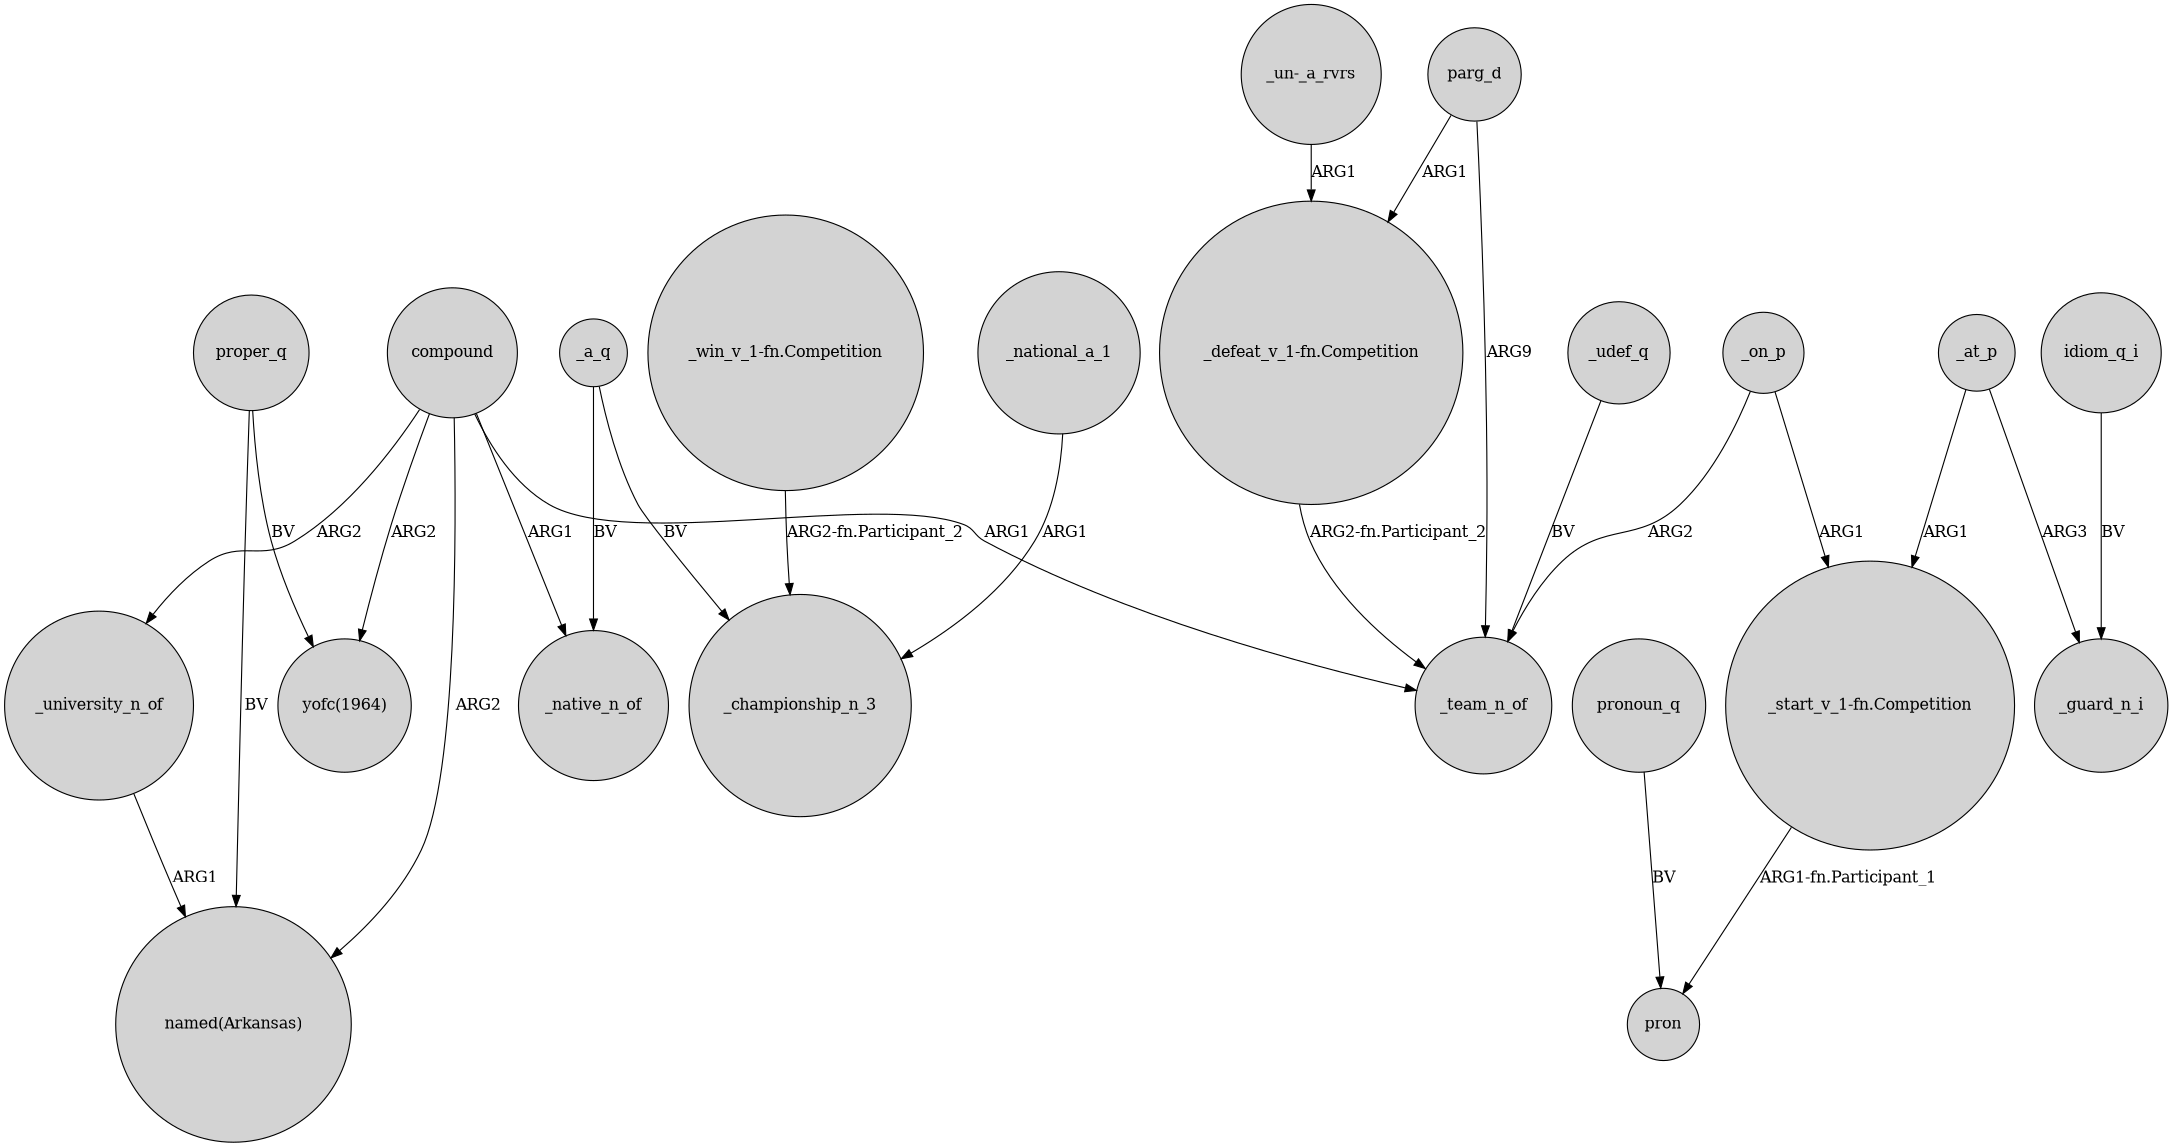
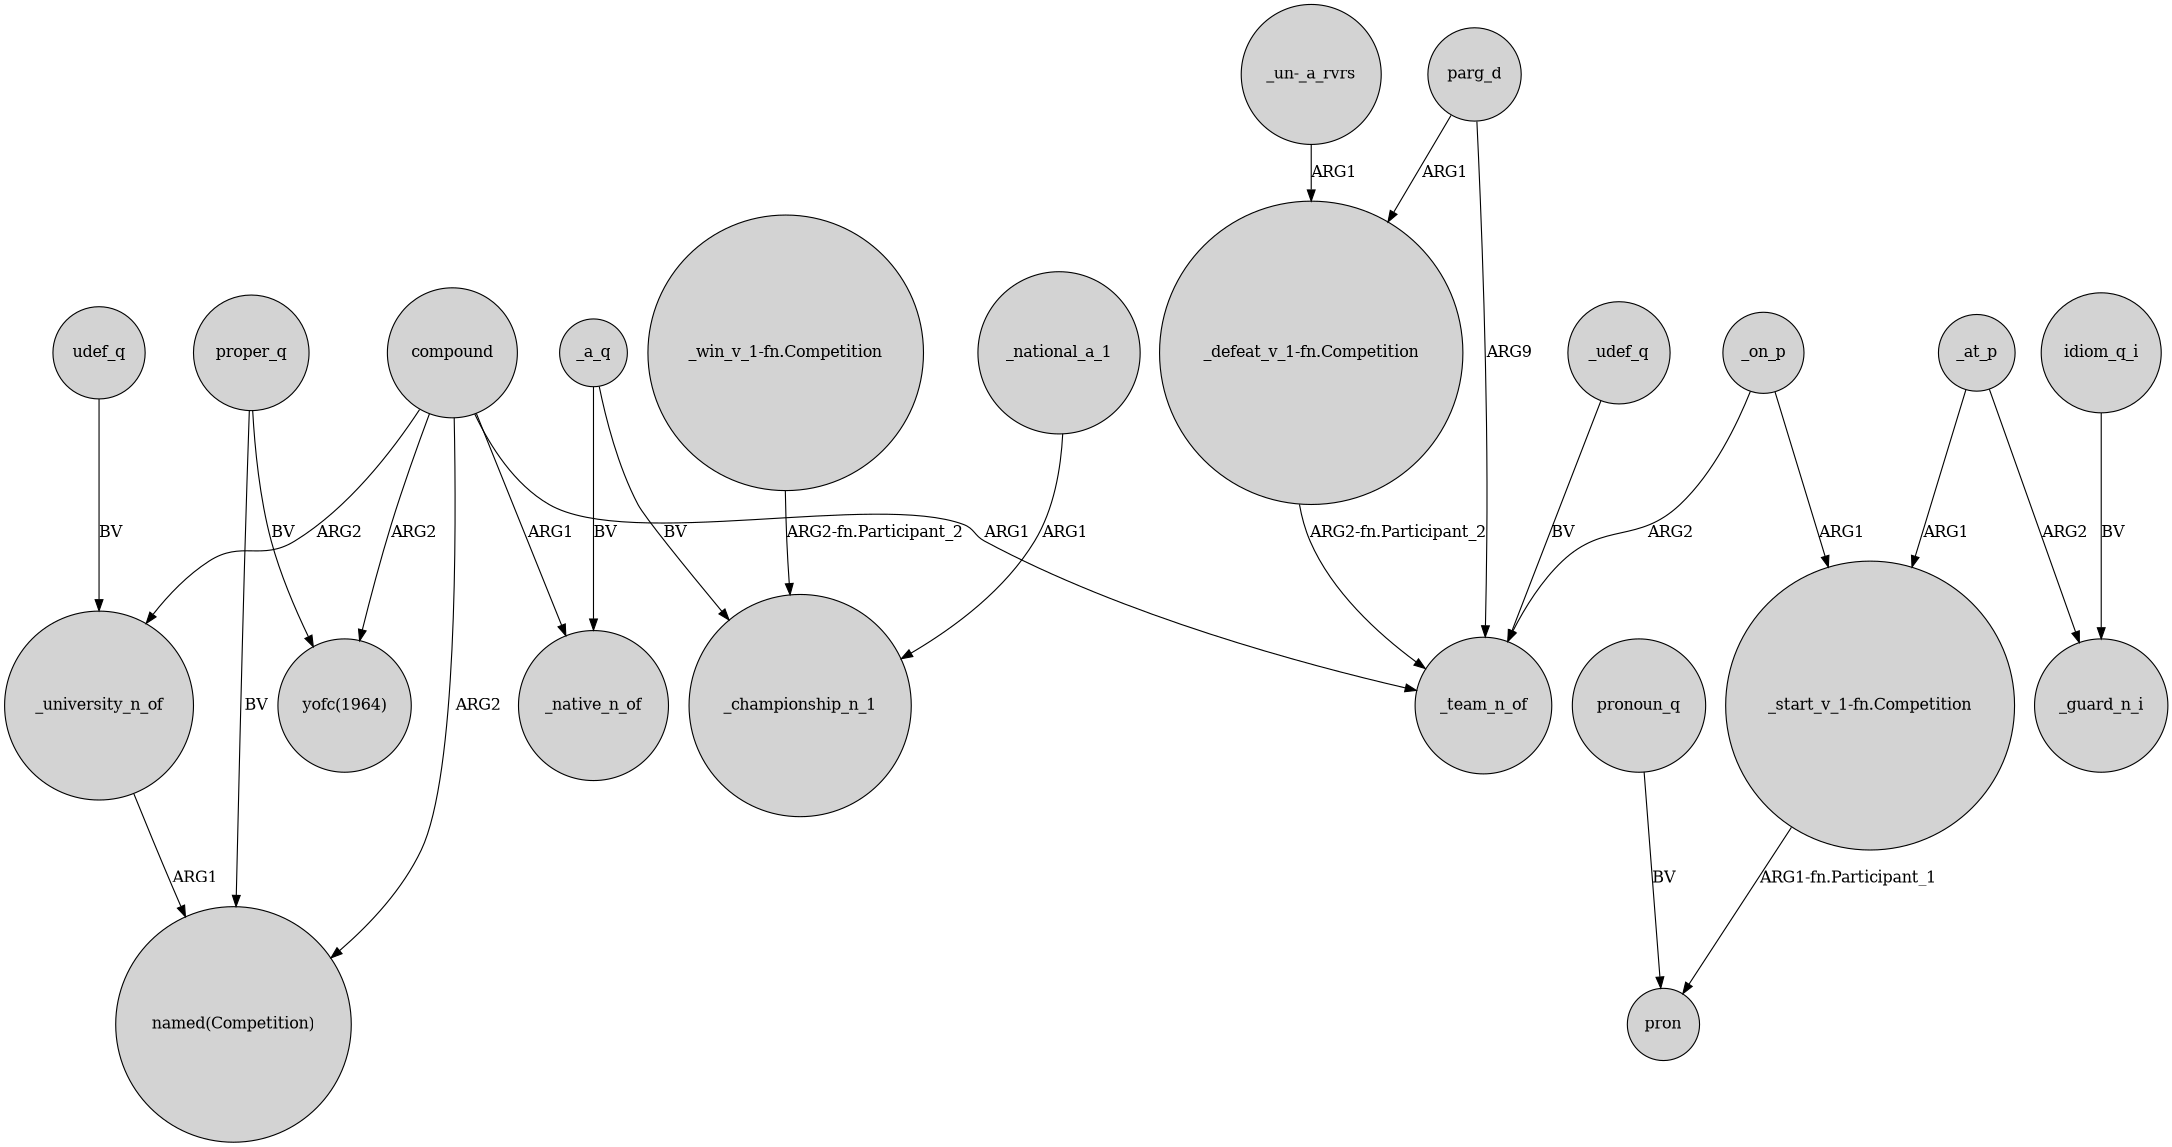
node "udef_q": added
edge "_at_p" -> "_guard_n_i": label "ARG3" -> "ARG2"
node "_championship_n_3": label "_championship_n_3" -> "_championship_n_1"
node "named(Arkansas)": label "named(Arkansas)" -> "named(Competition)"
